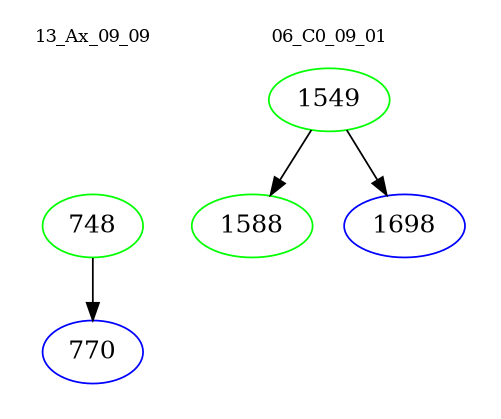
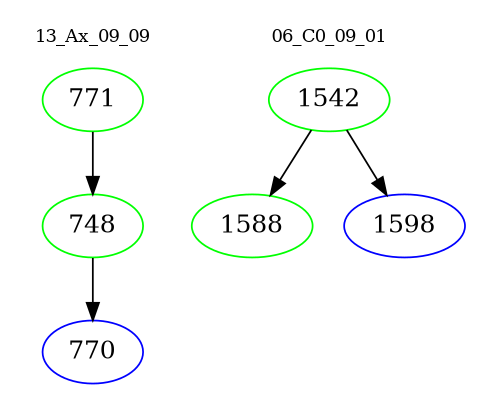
node "771": added
node "1549": label "1549" -> "1542"
node "1698": label "1698" -> "1598"
